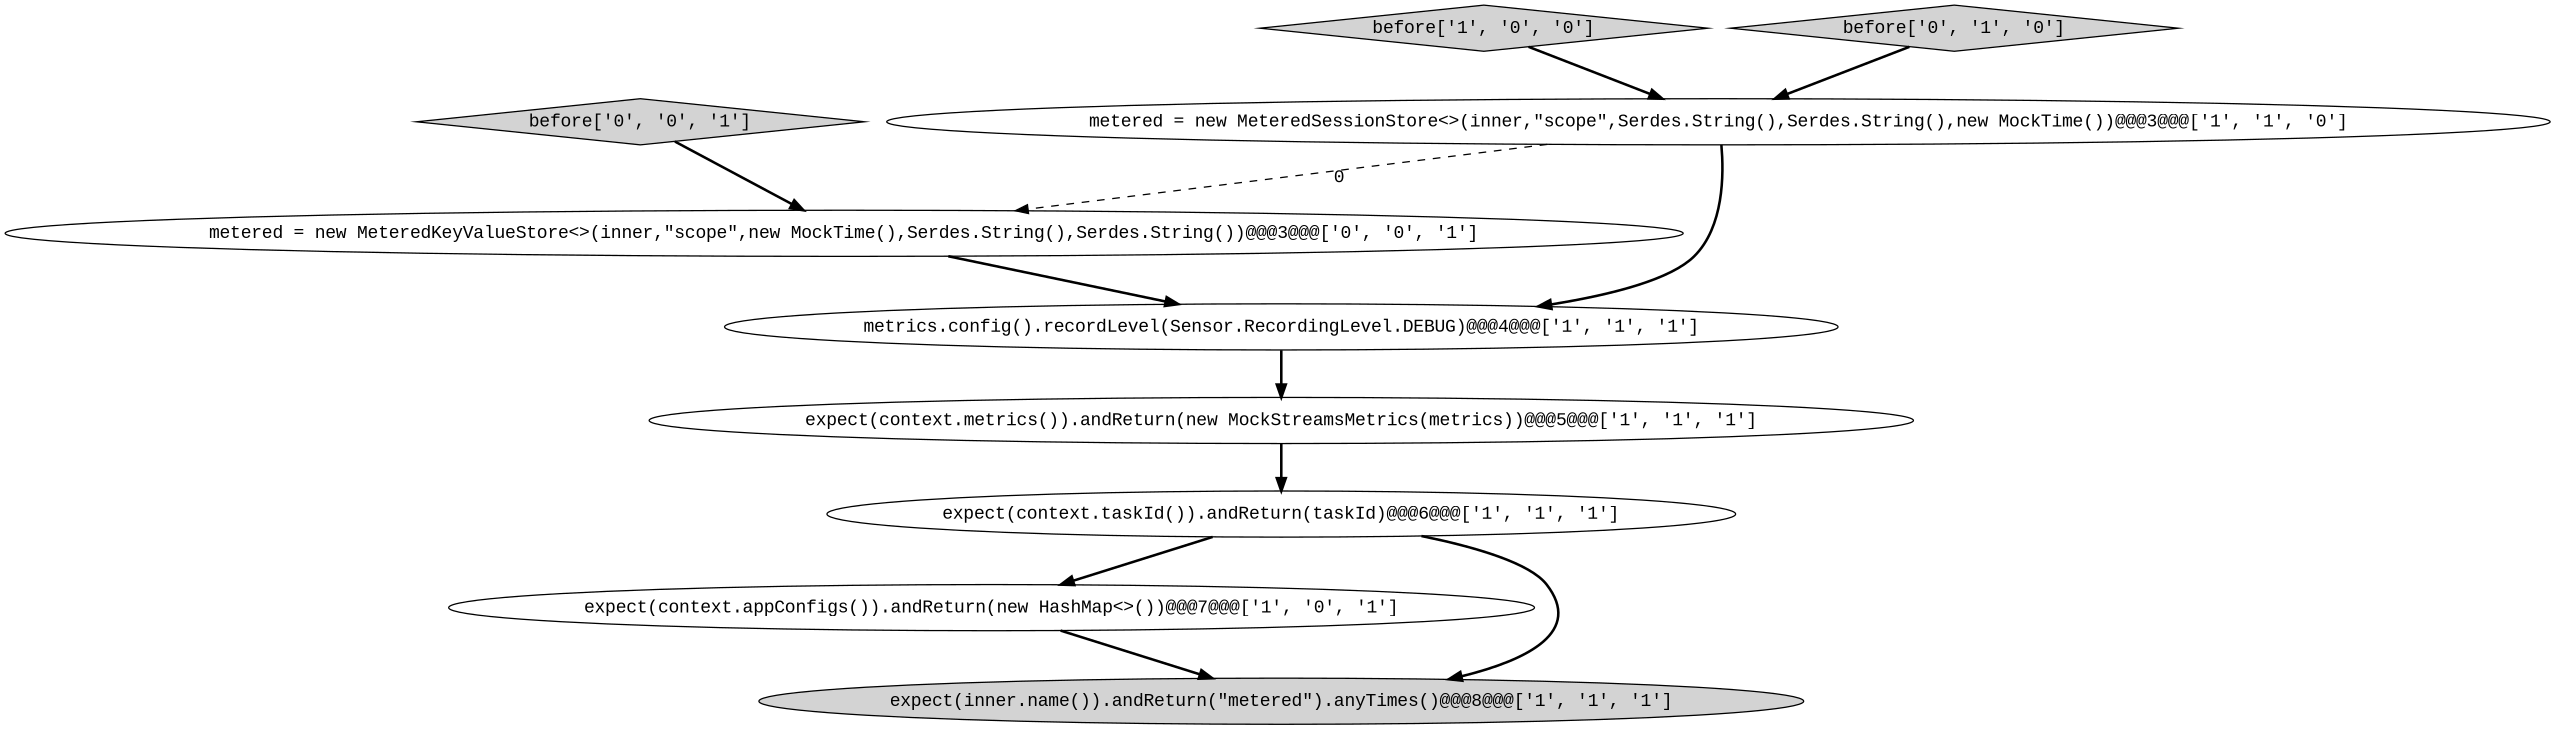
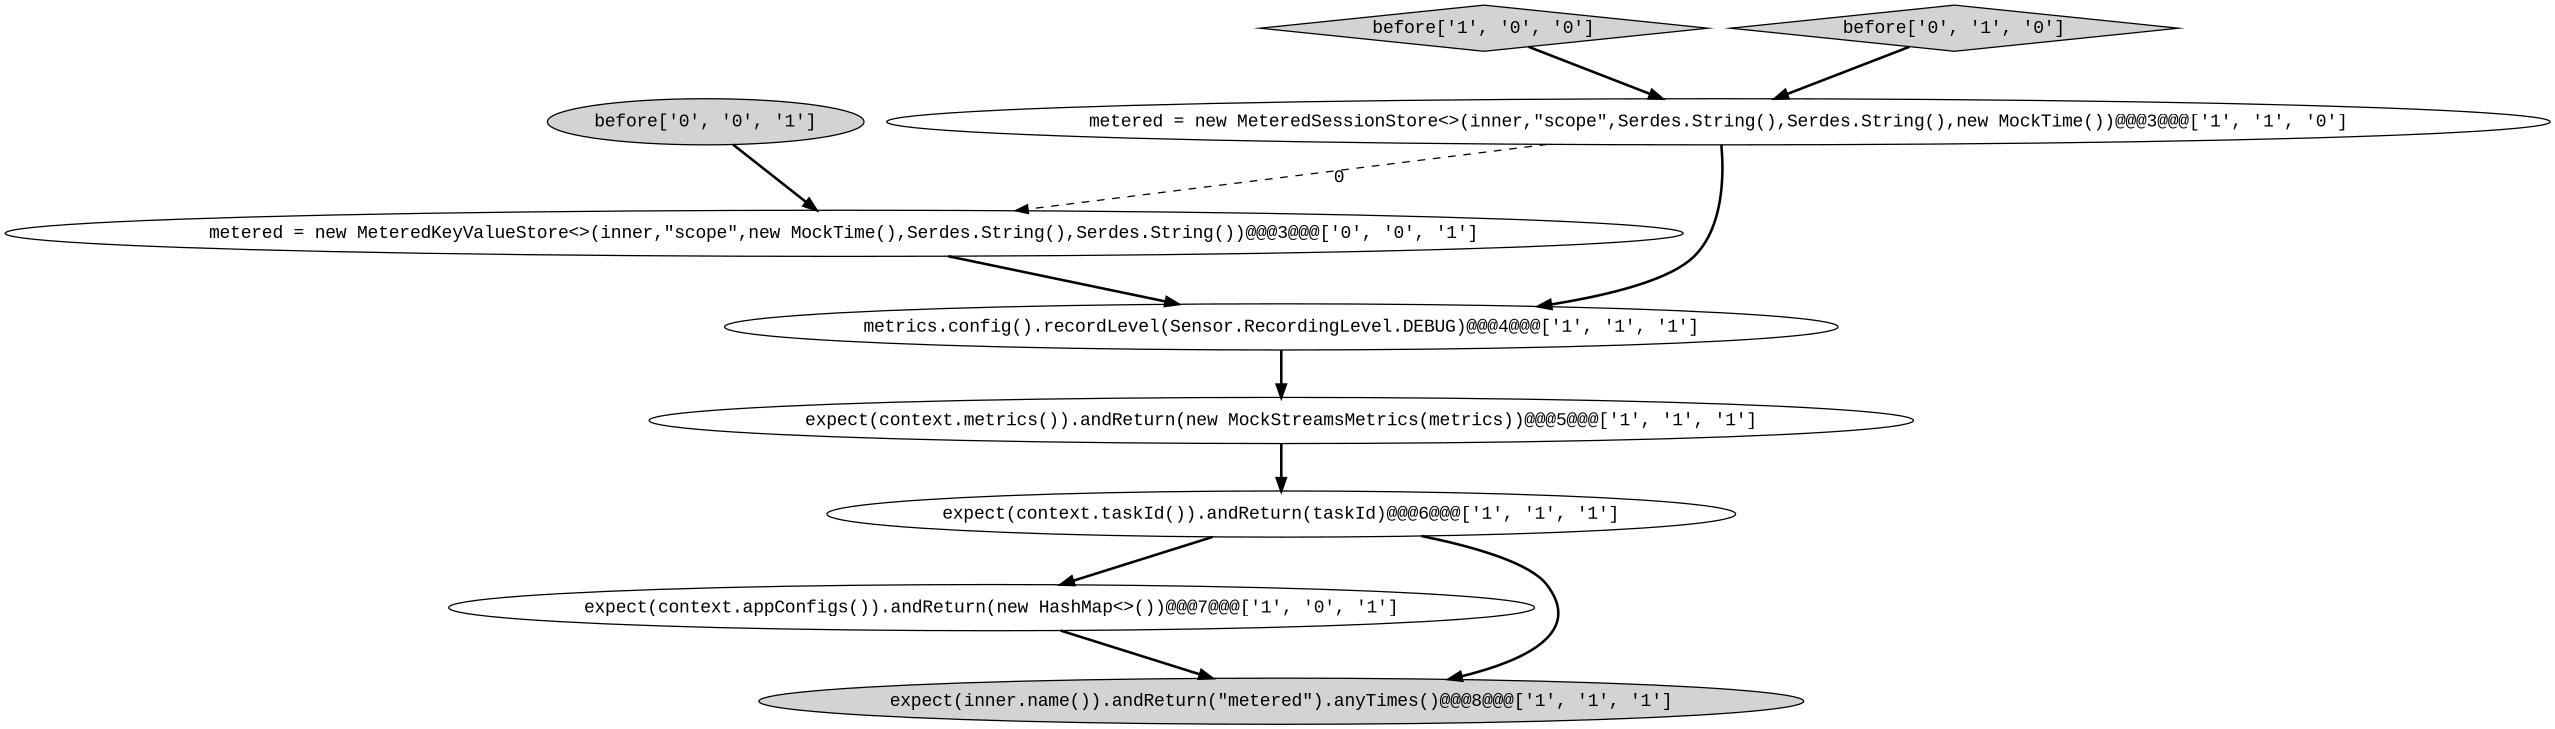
node "before['0', '0', '1']": shape diamond -> ellipse
